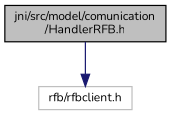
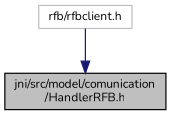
edge "jni/src/model/comunication /HandlerRFB.h" -> "rfb/rfbclient.h": reversed
